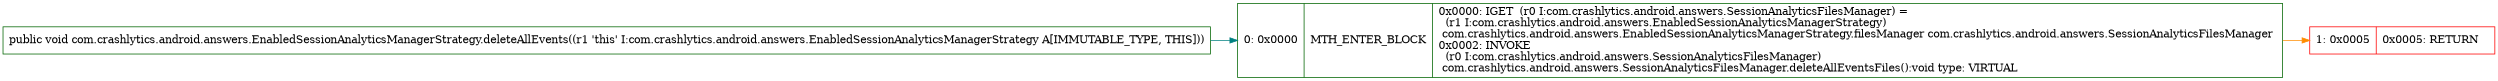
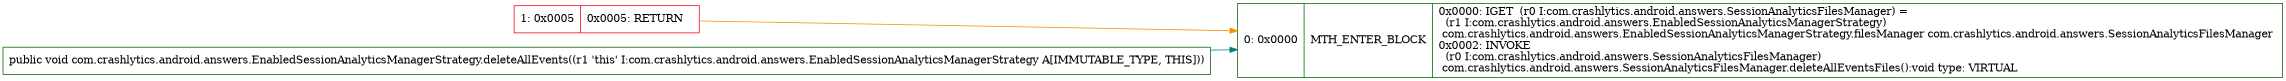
edge "0: 0x0000" -> "1: 0x0005": reversed
